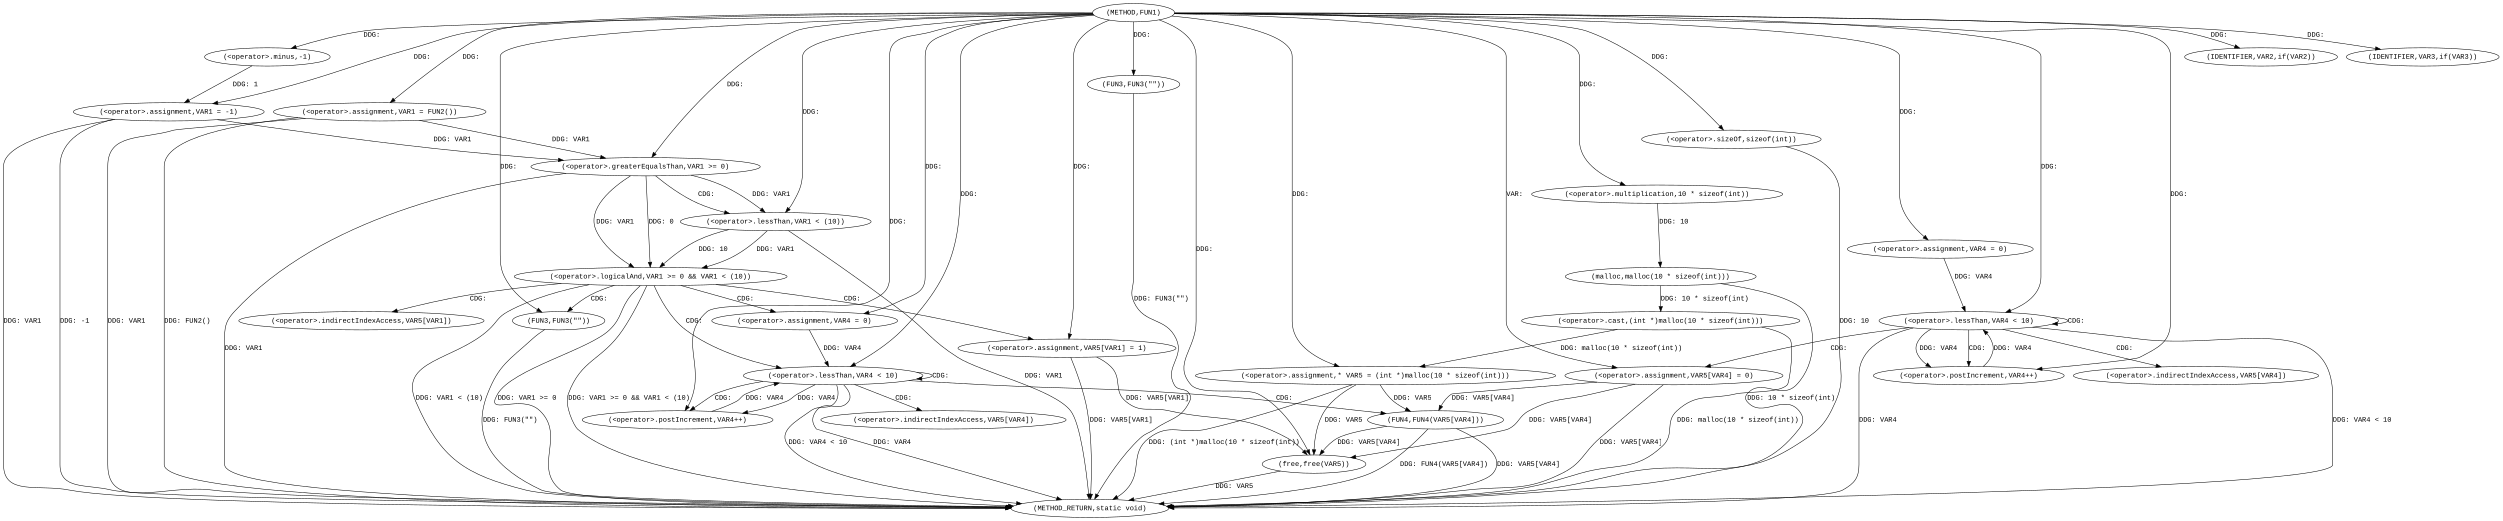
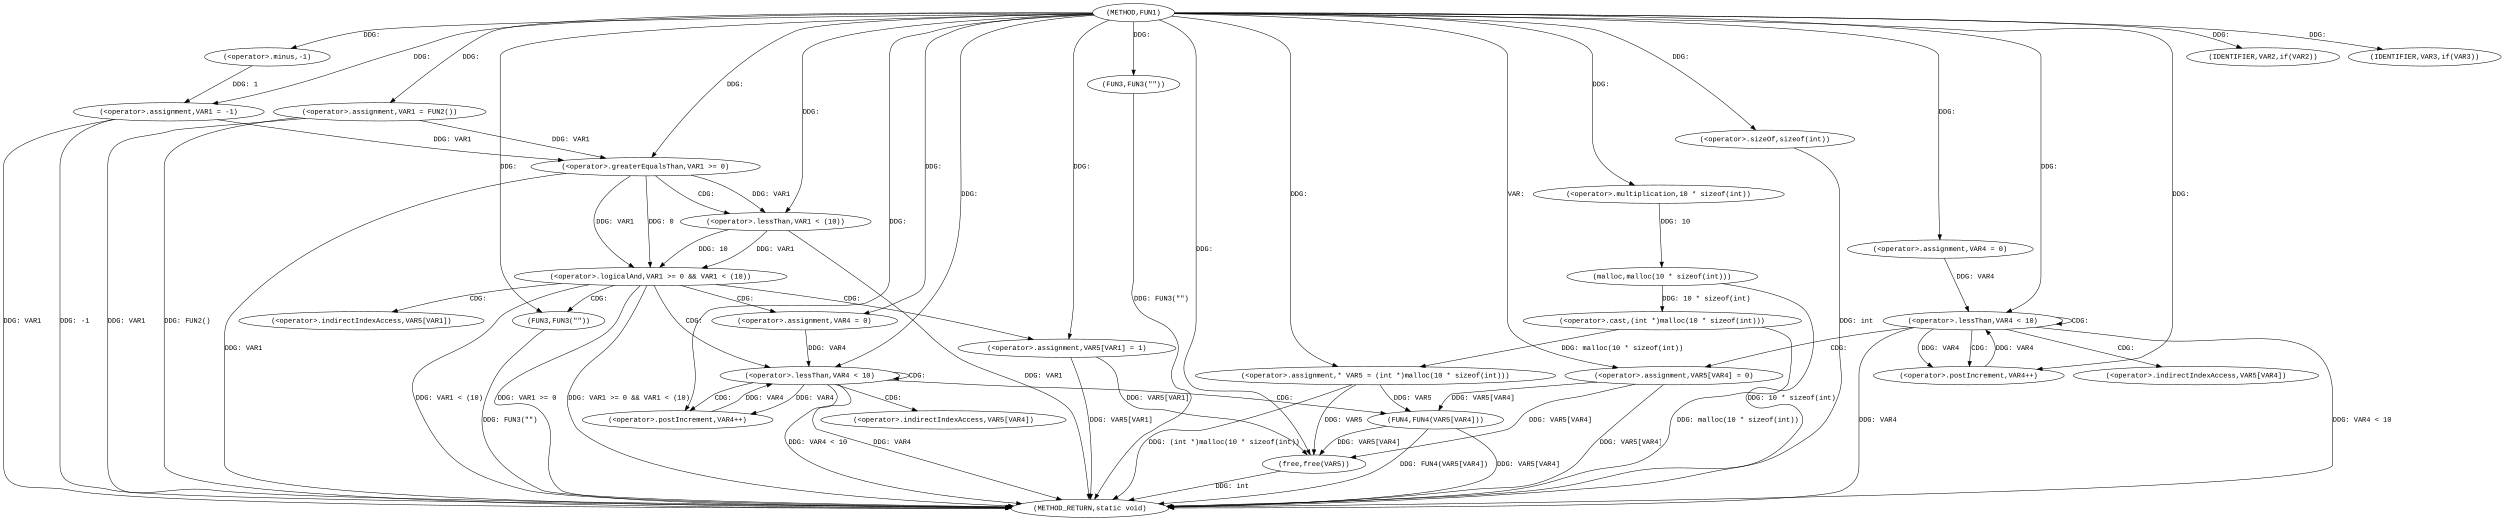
edge "(<operator>.sizeOf,sizeof(int))" -> "(METHOD_RETURN,static void)": label "DDG: 10" -> "DDG: int"
edge "(free,free(VAR5))" -> "(METHOD_RETURN,static void)": label "DDG: VAR5" -> "DDG: int"
